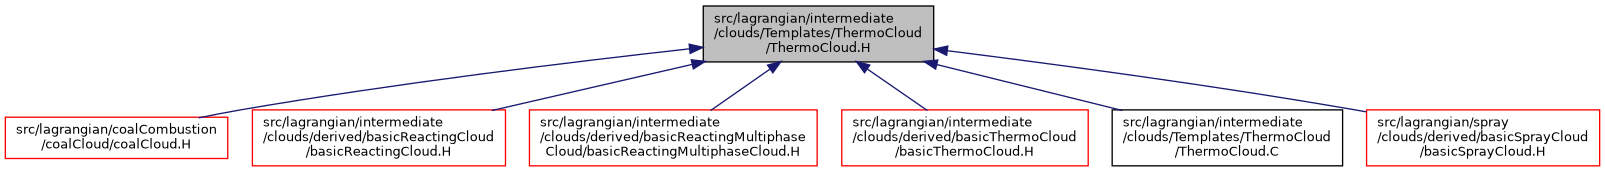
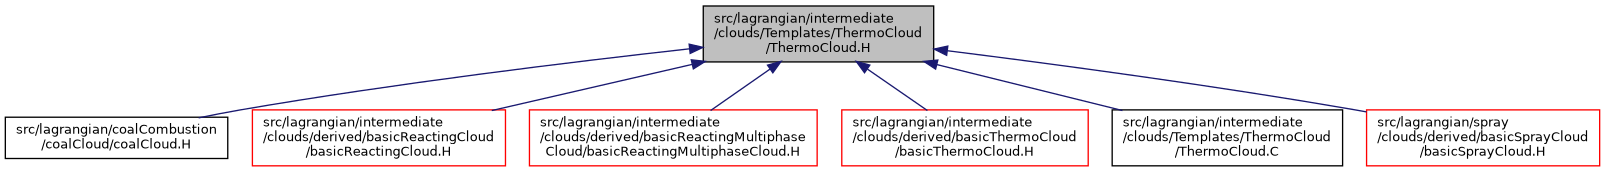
node "src/lagrangian/coalCombustion /coalCloud/coalCloud.H": color red -> black
